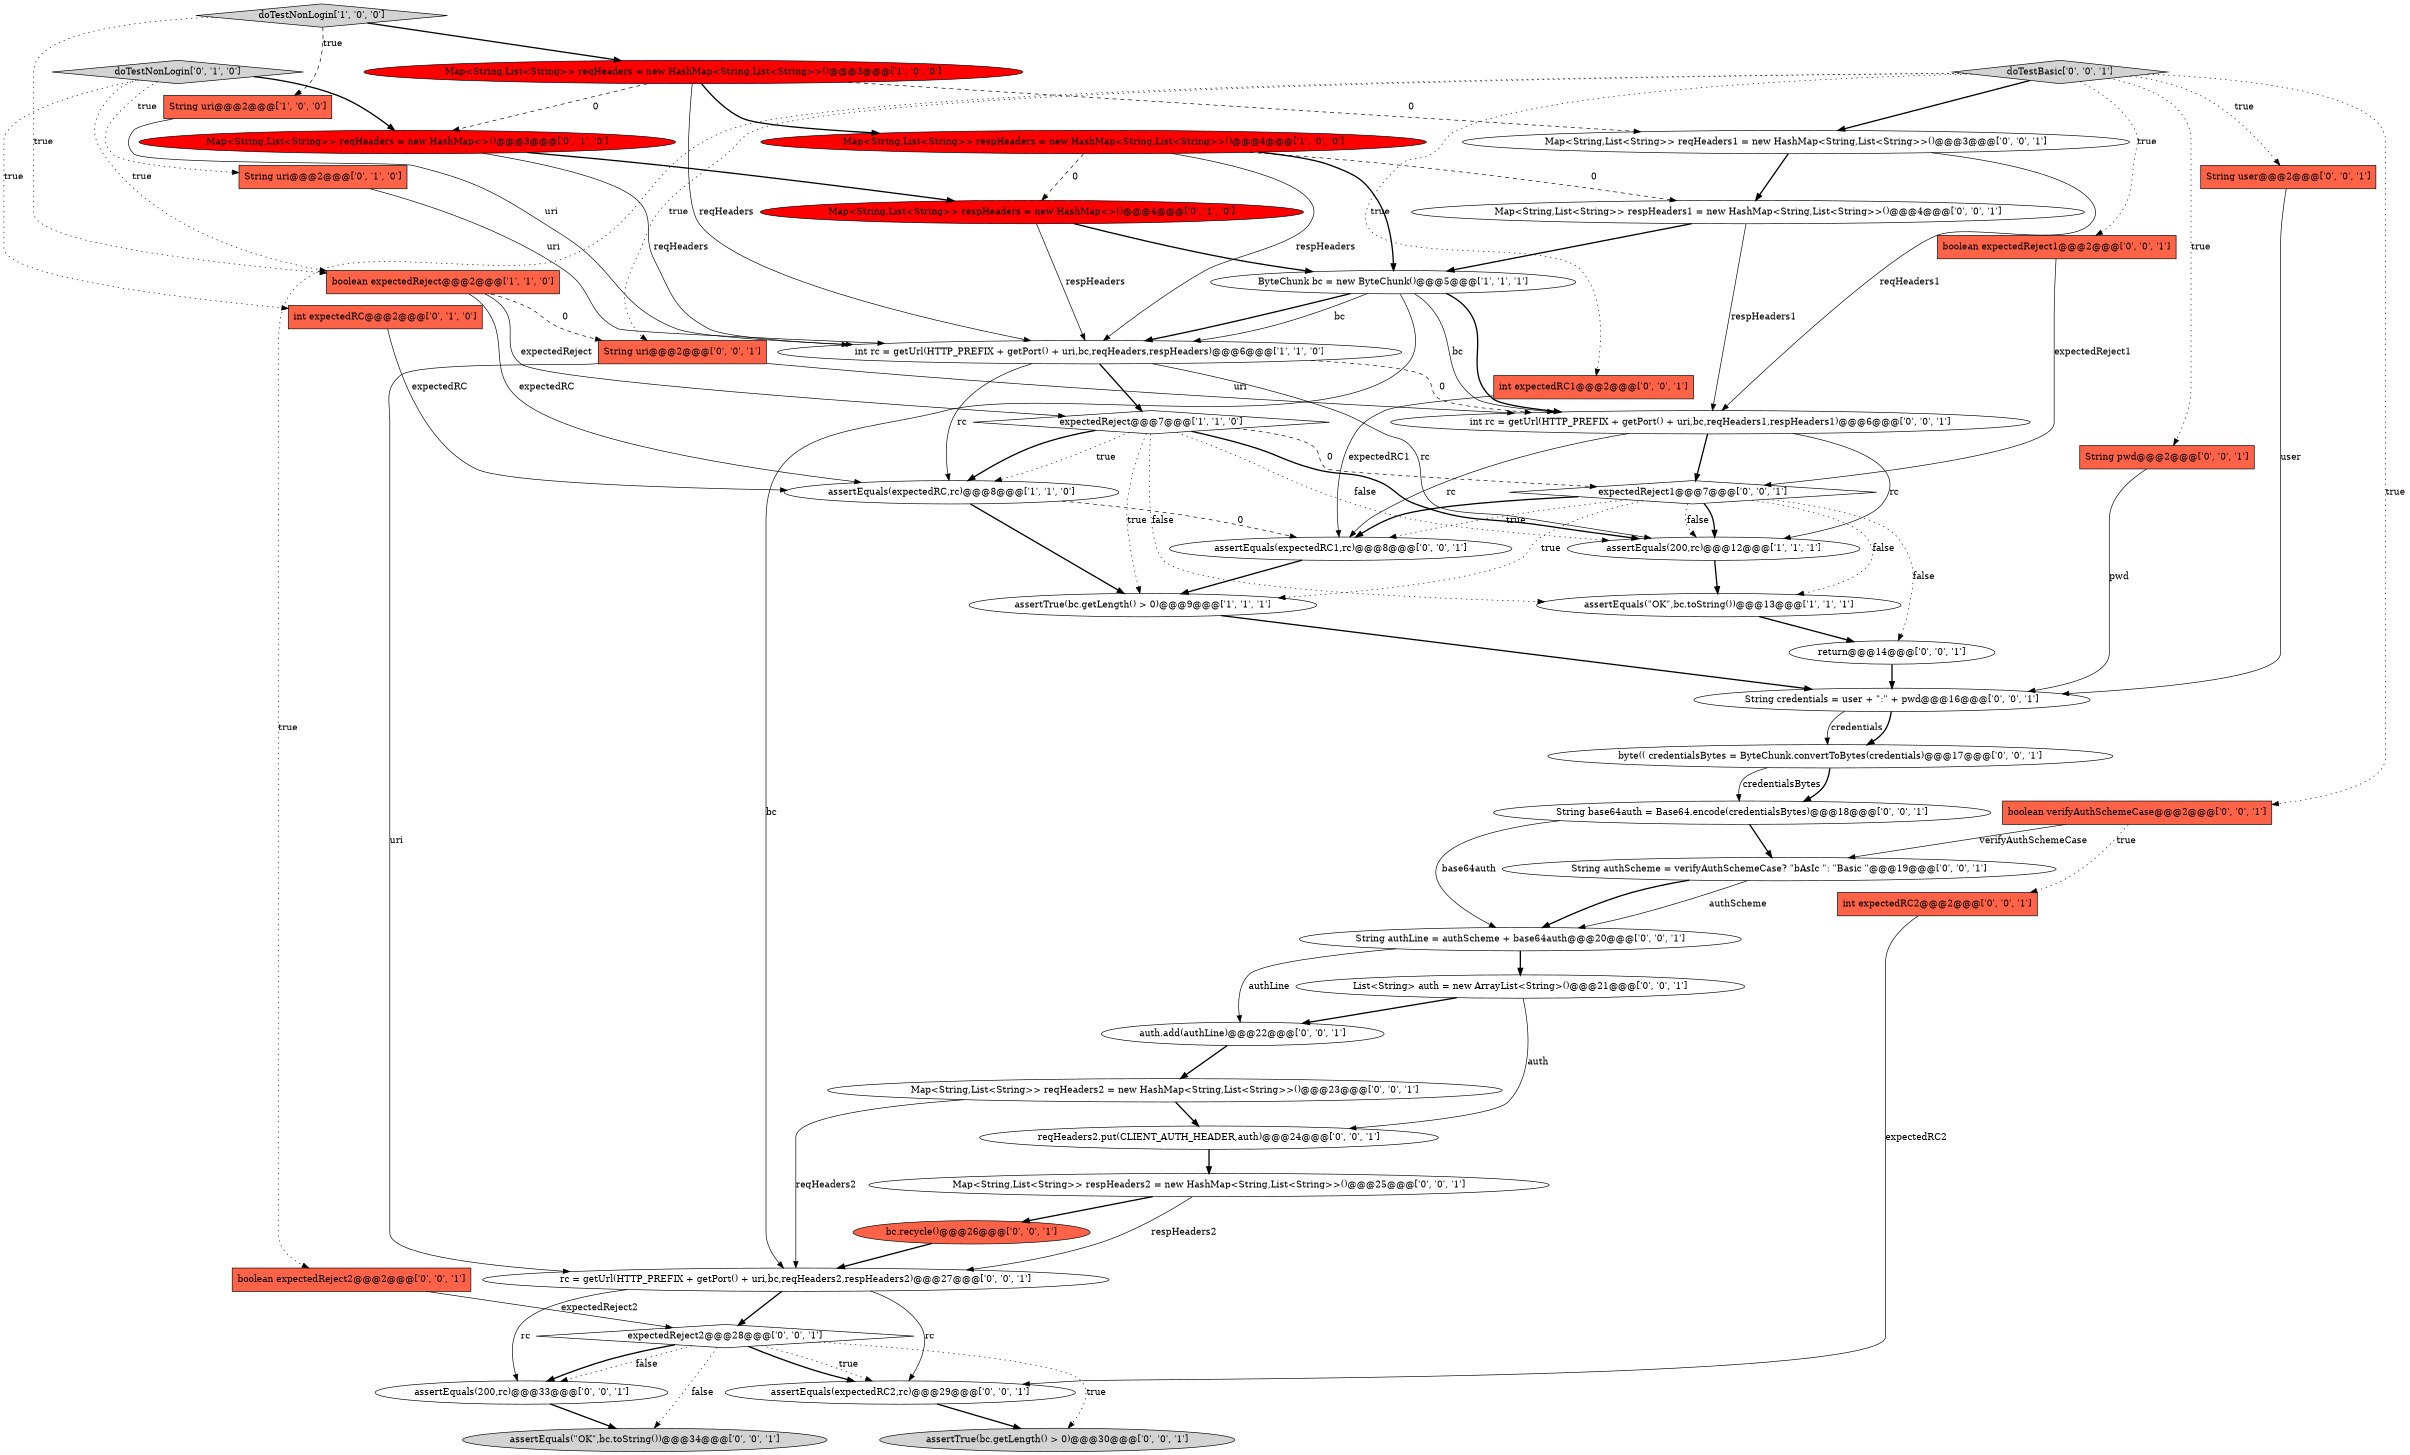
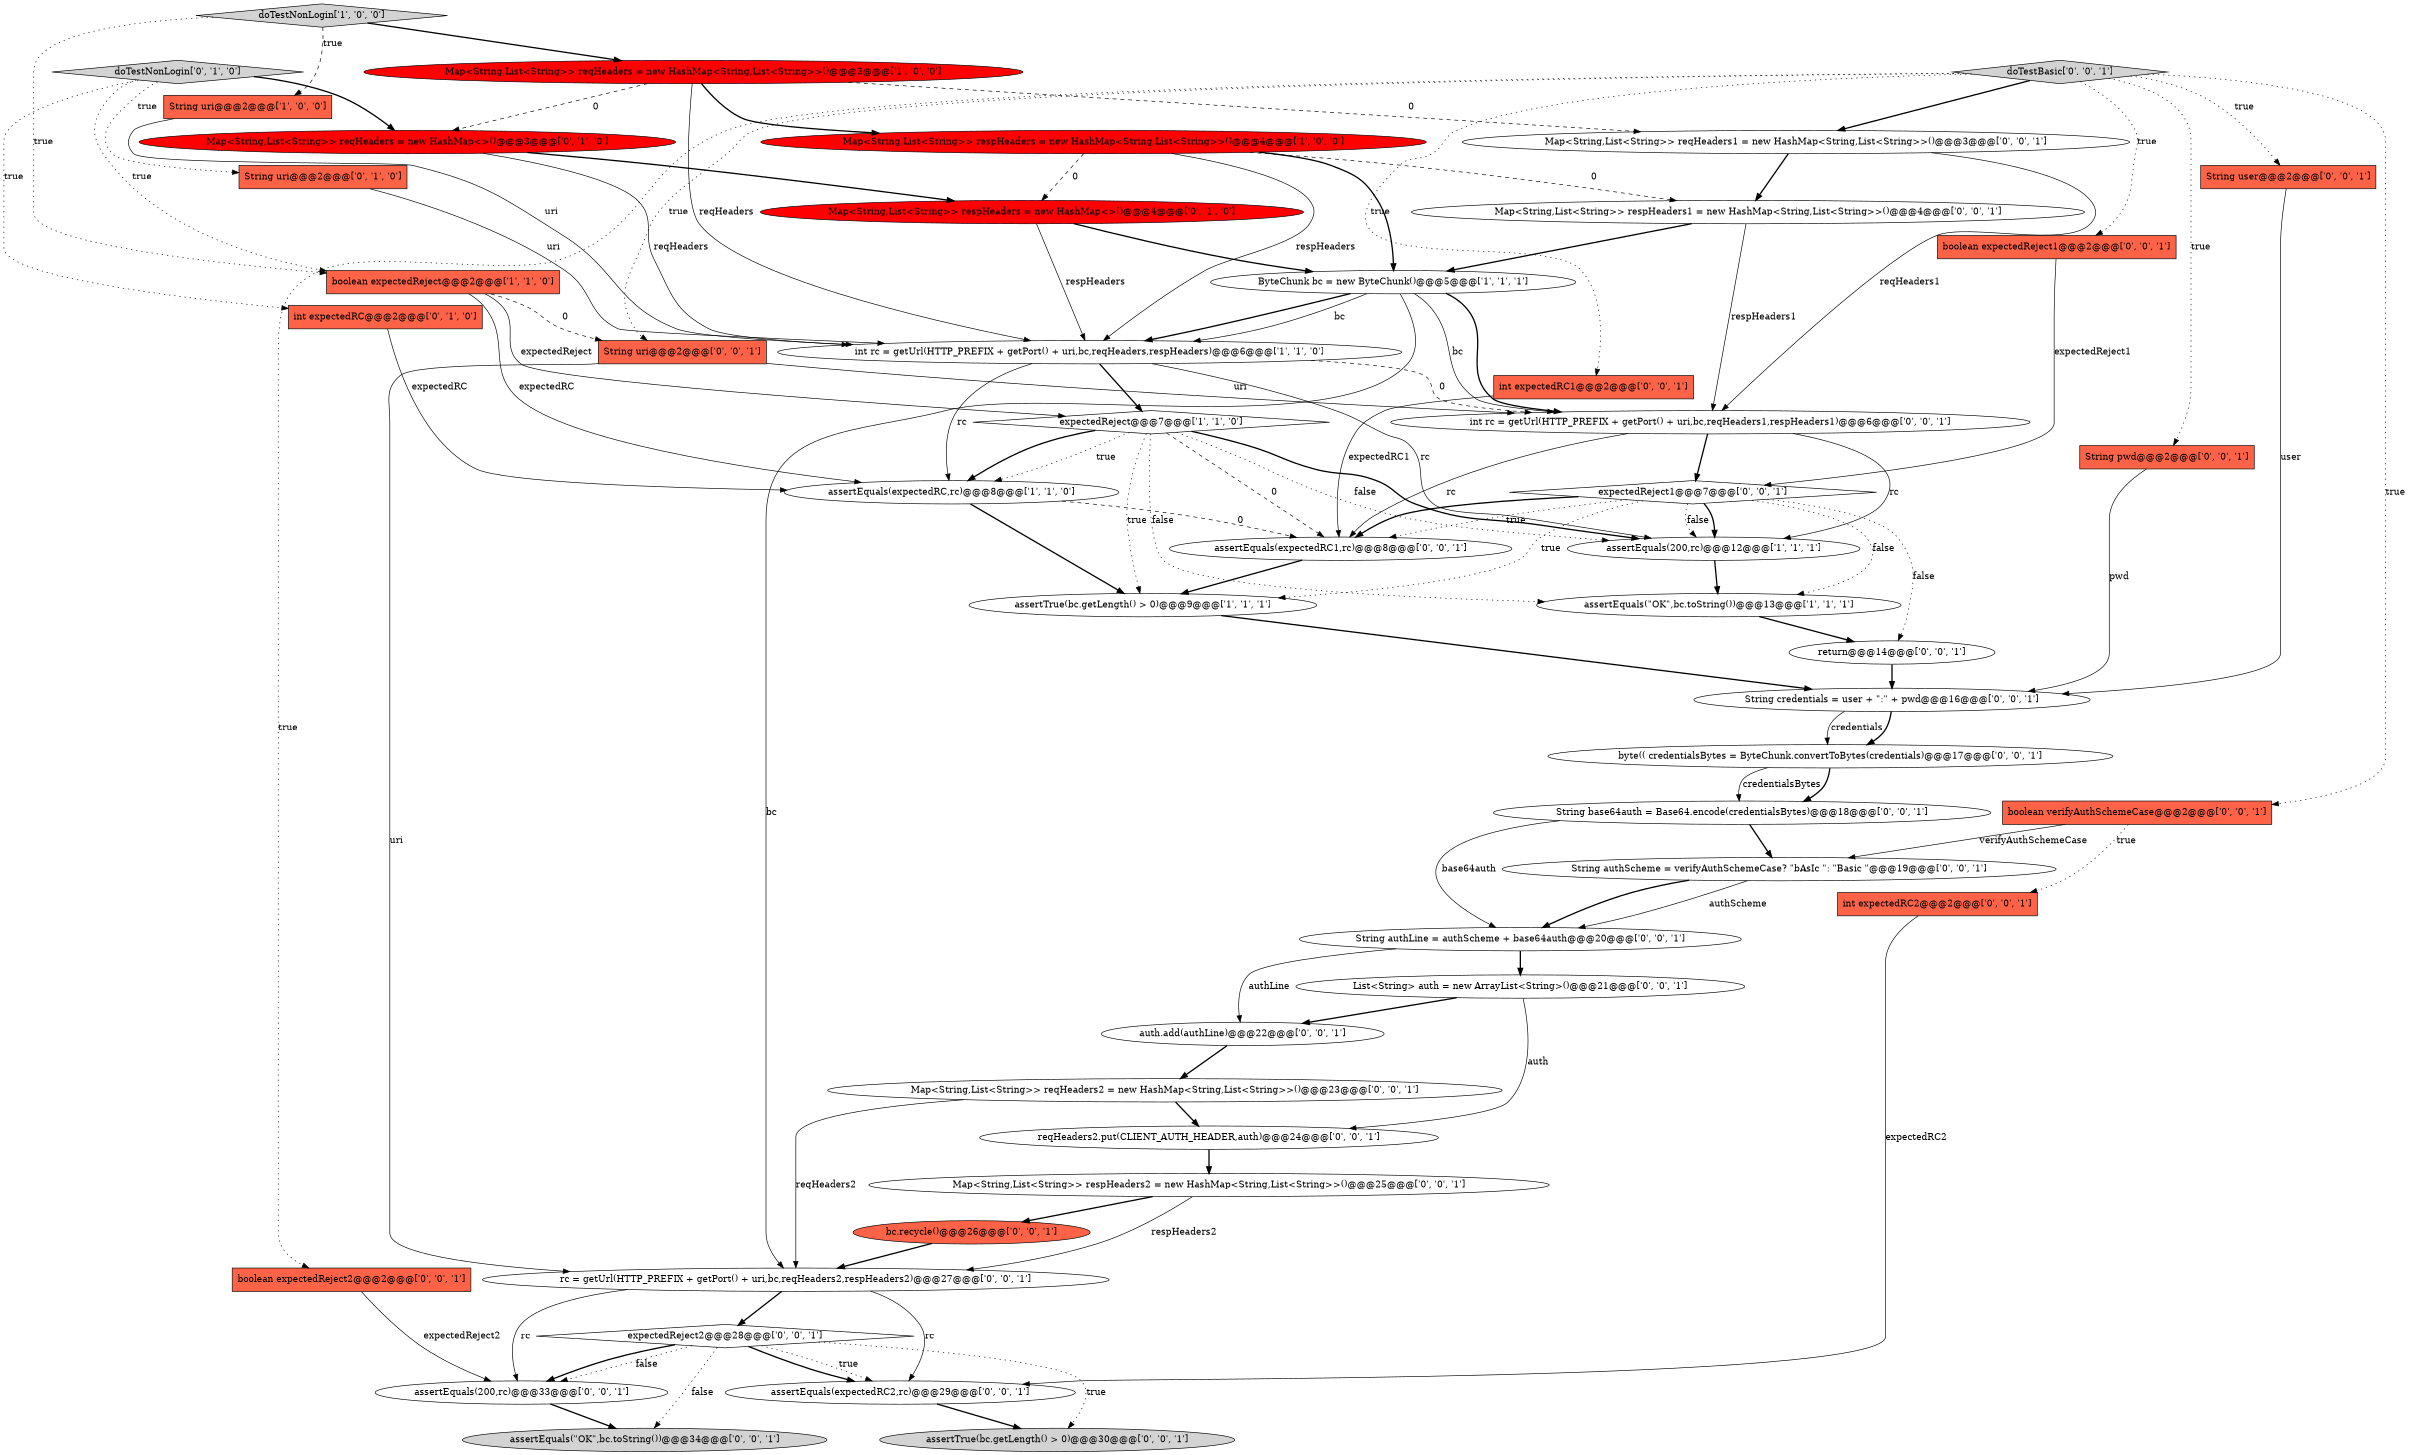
edge "expectedReject@@@7@@@['1', '1', '0']" -> "expectedReject1@@@7@@@['0', '0', '1']": now "expectedReject@@@7@@@['1', '1', '0']" -> "assertEquals(expectedRC1,rc)@@@8@@@['0', '0', '1']"
edge "boolean expectedReject2@@@2@@@['0', '0', '1']" -> "expectedReject2@@@28@@@['0', '0', '1']": now "boolean expectedReject2@@@2@@@['0', '0', '1']" -> "assertEquals(200,rc)@@@33@@@['0', '0', '1']"
